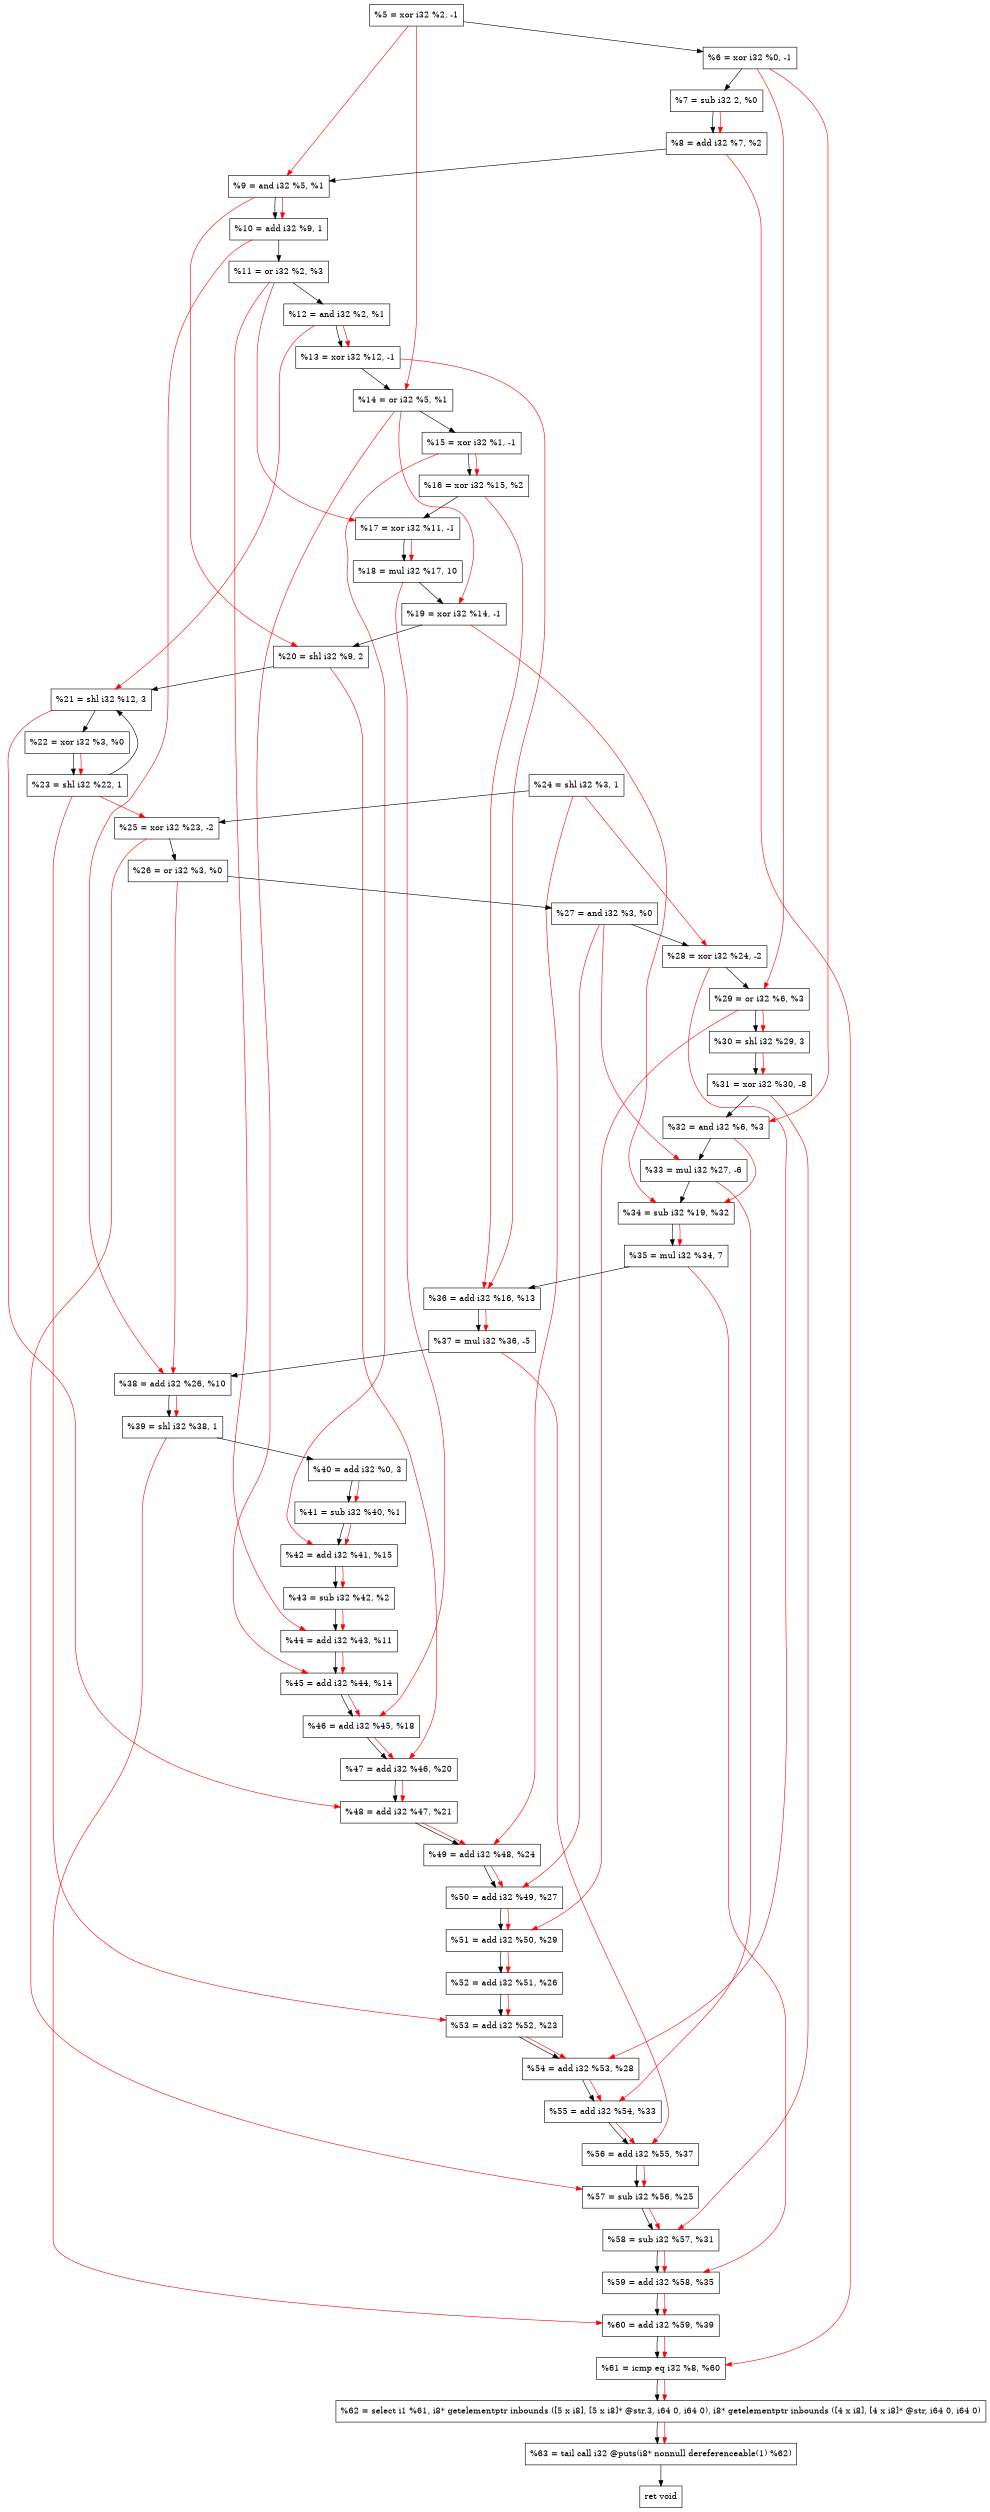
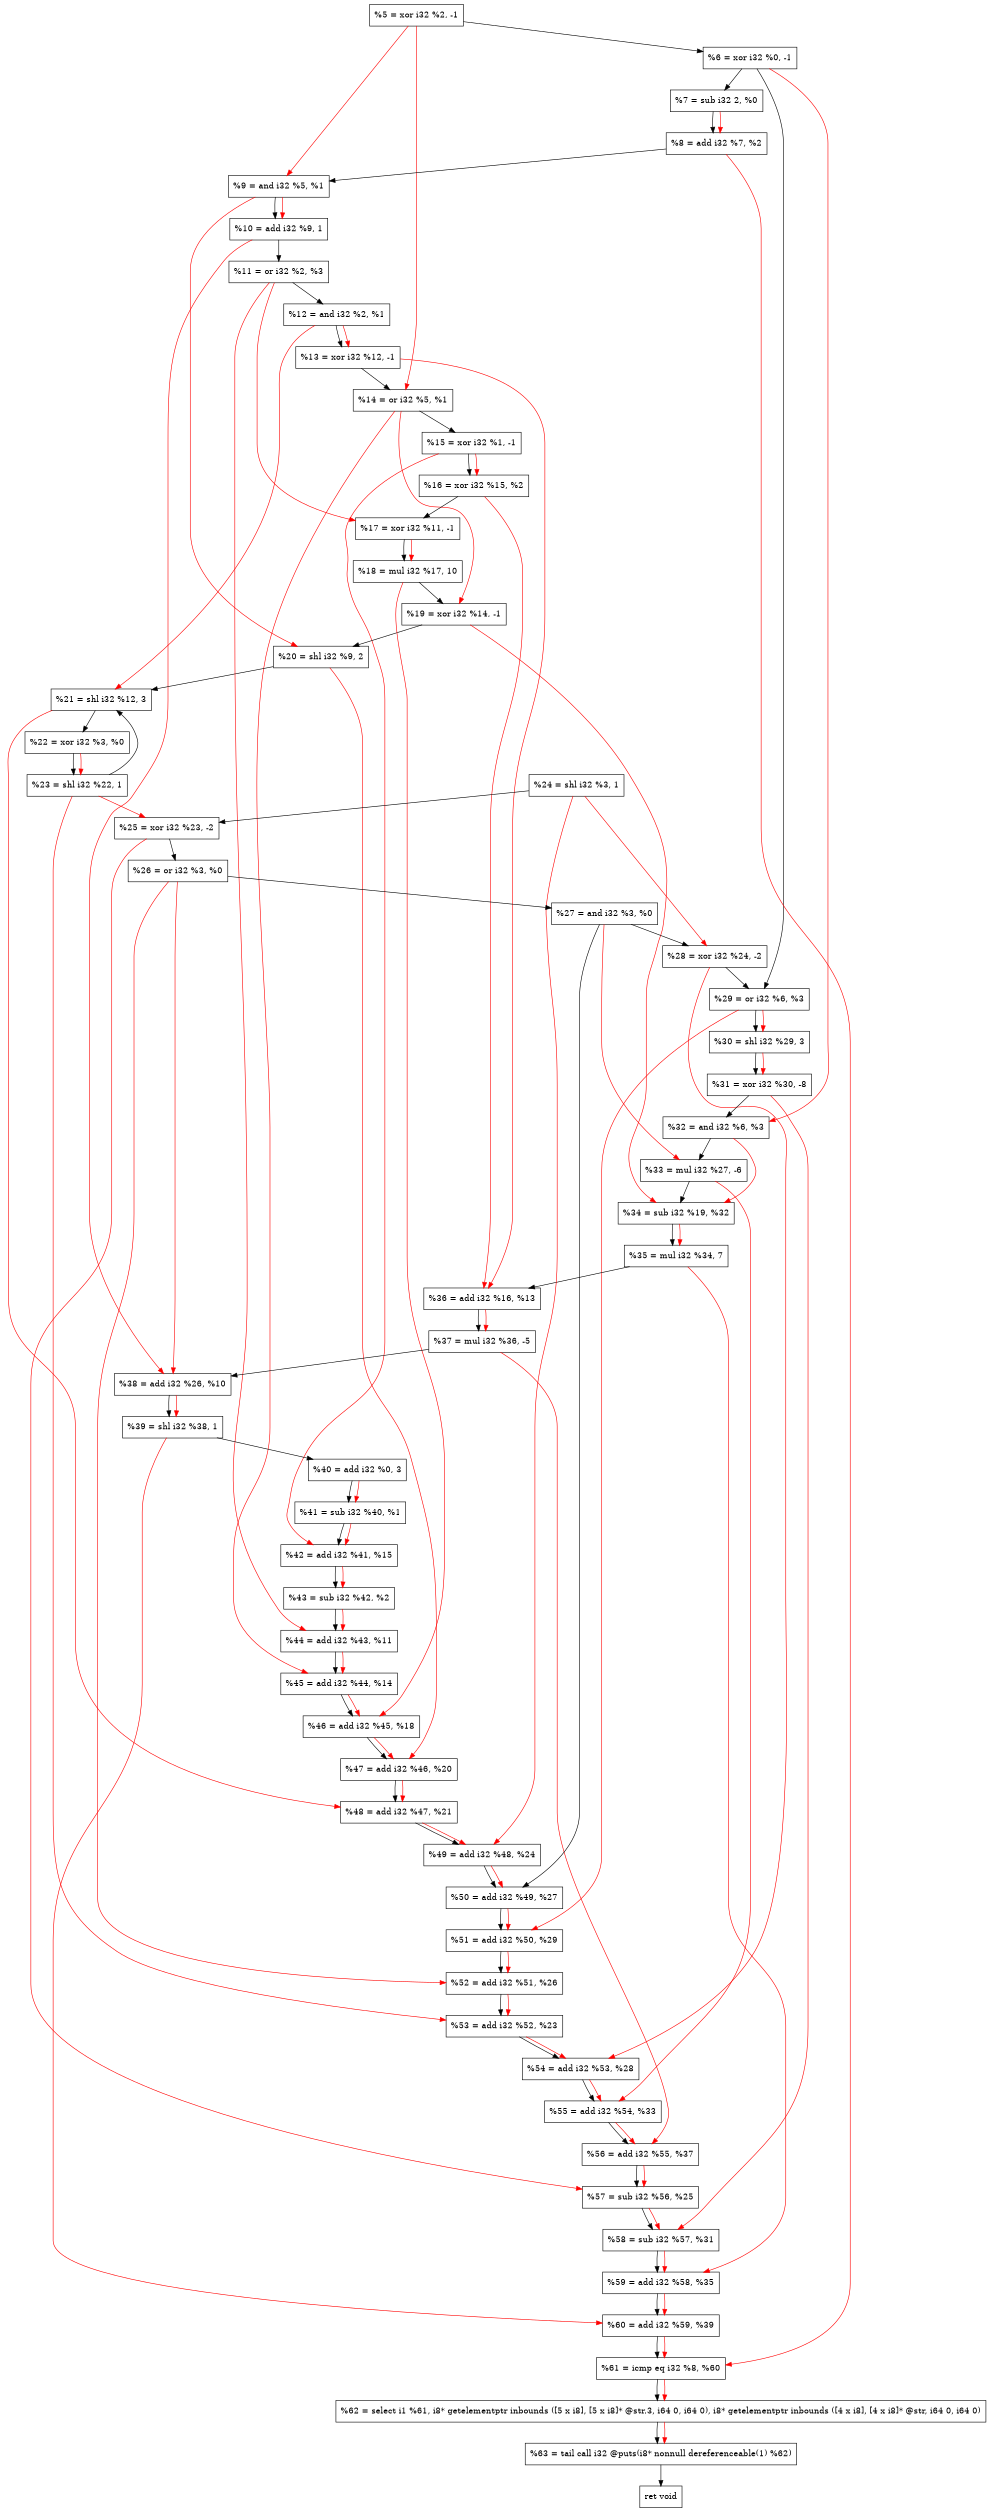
edge "%6 = xor i32 %0, -1" -> "%29 = or i32 %6, %3": color red -> black
edge "%27 = and i32 %3, %0" -> "%50 = add i32 %49, %27": color red -> black
edge "%26 = or i32 %3, %0" -> "%52 = add i32 %51, %26": added
